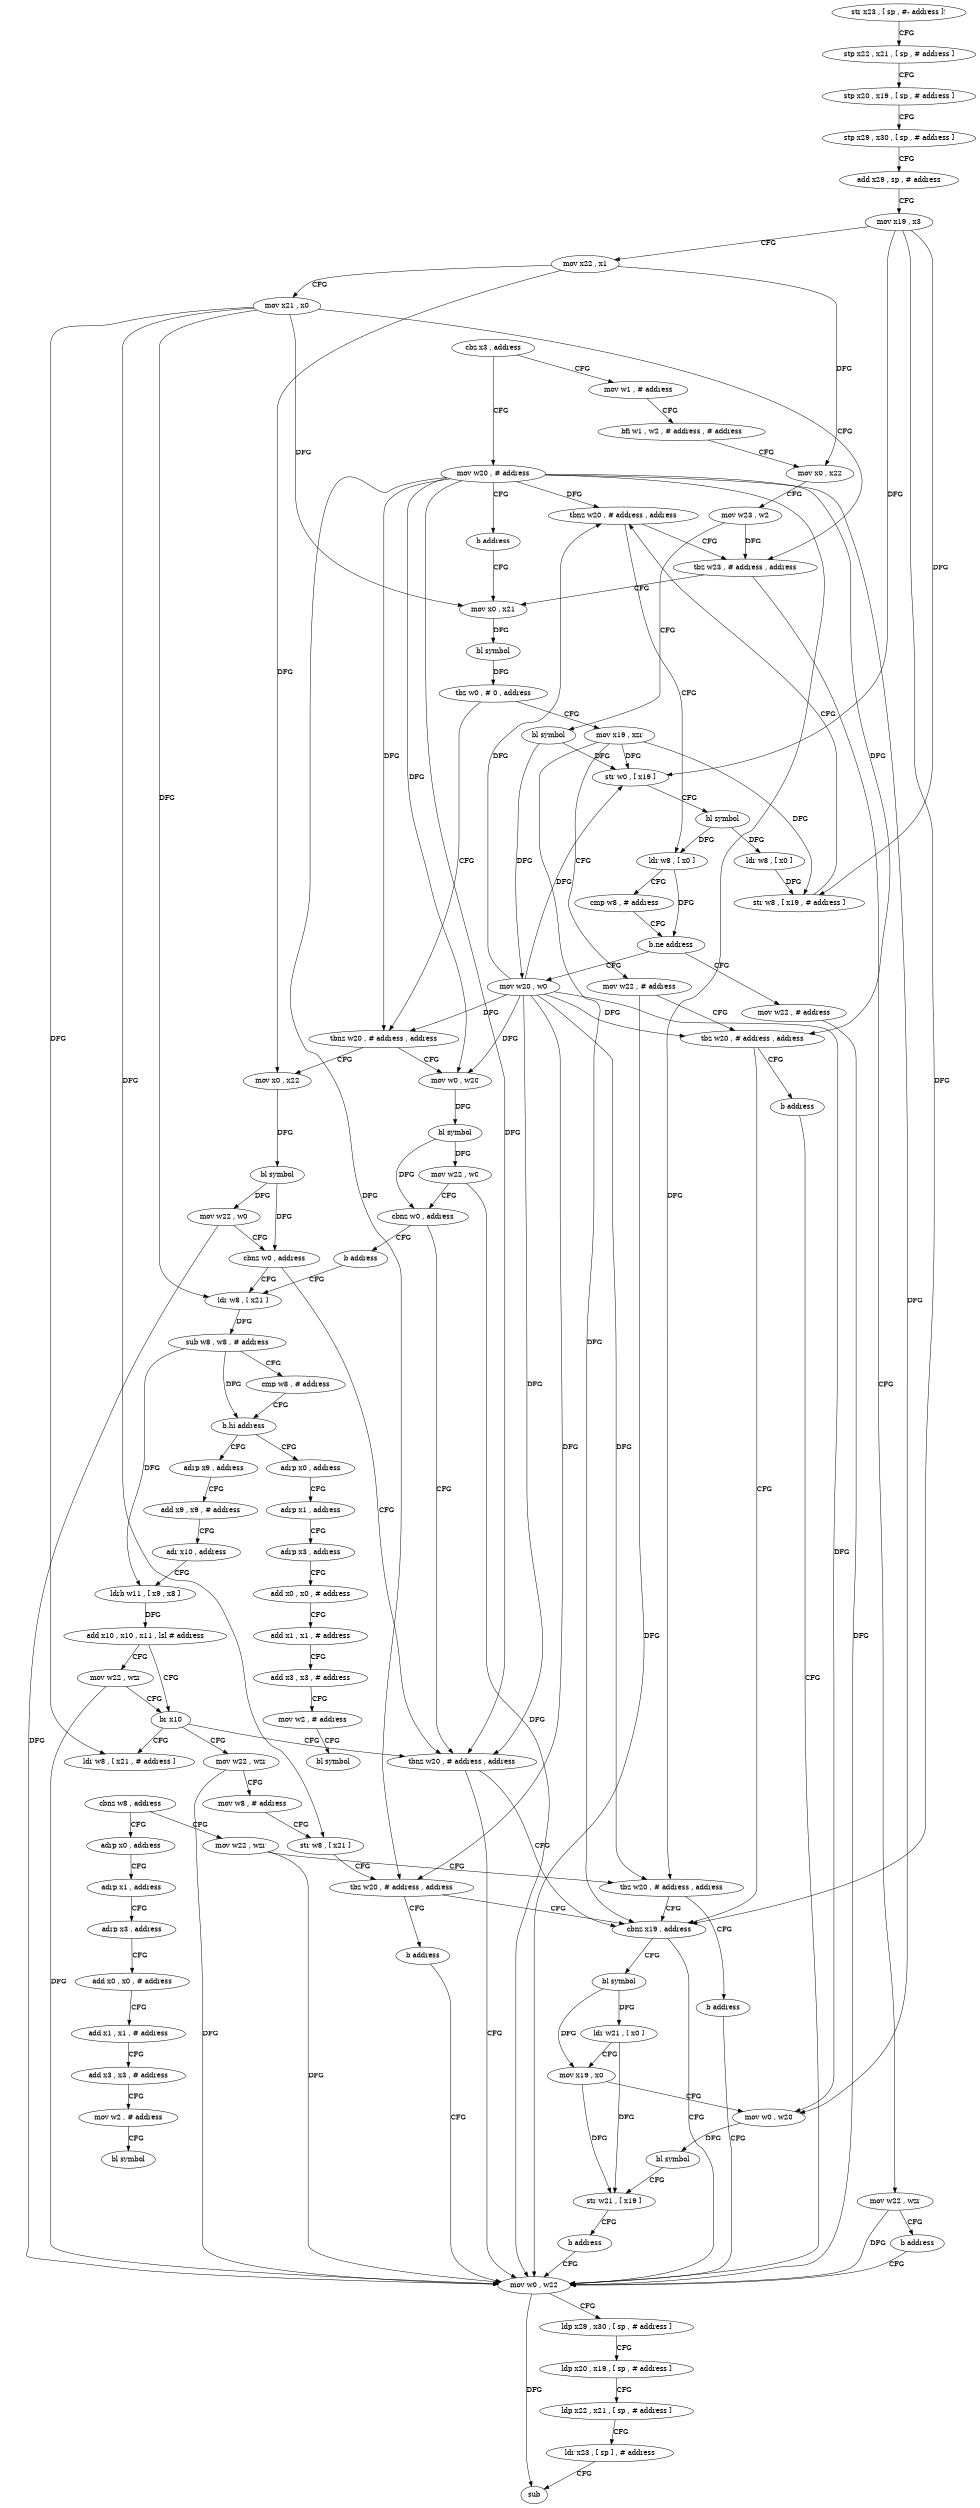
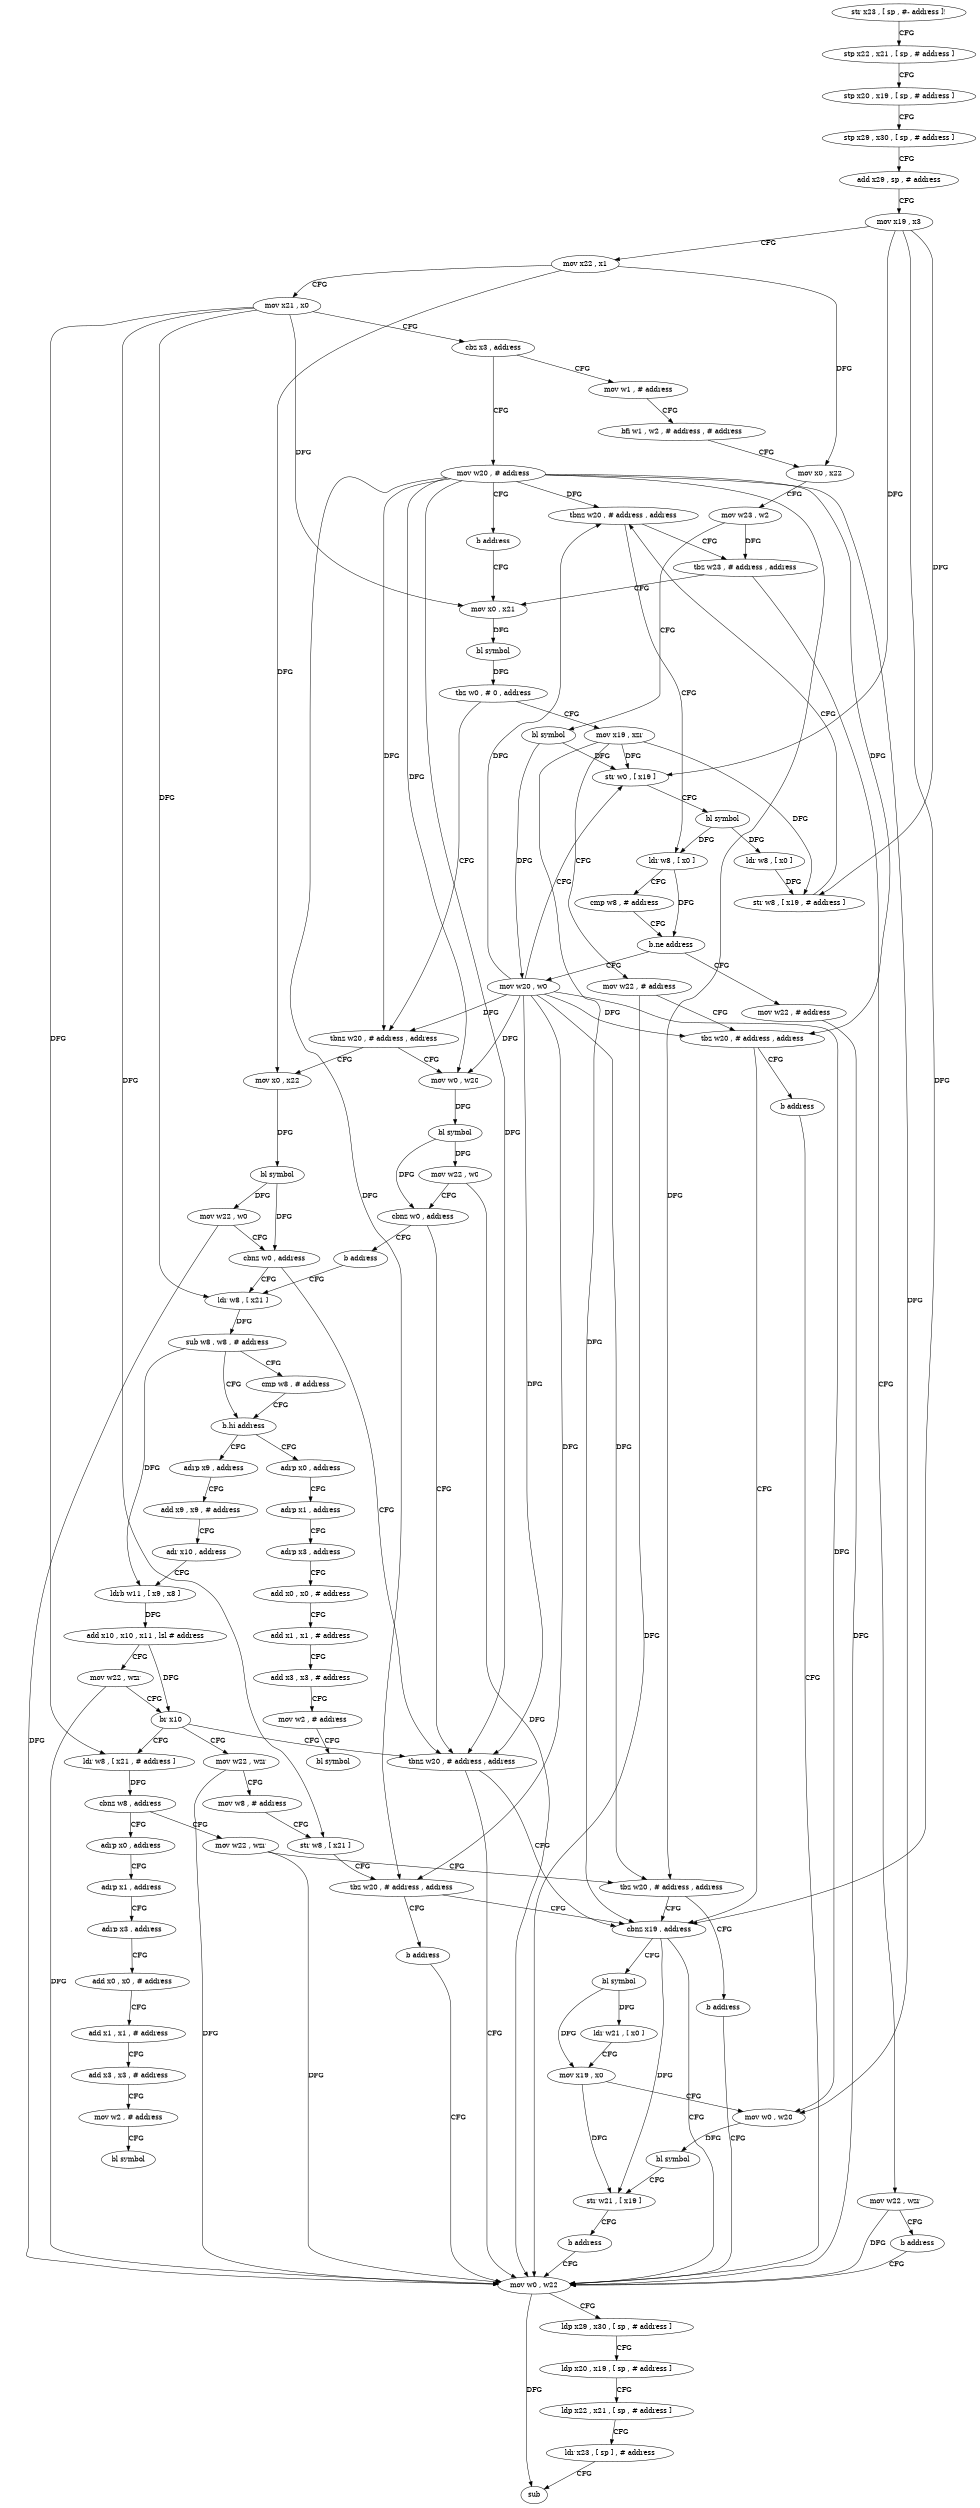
edge "mov x21 , x0" -> "tbz w23 , # address , address": now "mov x21 , x0" -> "cbz x3 , address"
edge "mov w20 , w0" -> "str w0 , [ x19 ]": label "DFG" -> "CFG"
edge "sub w8 , w8 , # address" -> "b.hi address": label "DFG" -> "CFG"
edge "add x10 , x10 , x11 , lsl # address" -> "br x10": label "CFG" -> "DFG"
edge "ldr w8 , [ x21 , # address ]" -> "cbnz w8 , address": added, label "DFG"
edge "ldr w21 , [ x0 ]" -> "str w21 , [ x19 ]": now "cbnz x19 , address" -> "str w21 , [ x19 ]"
